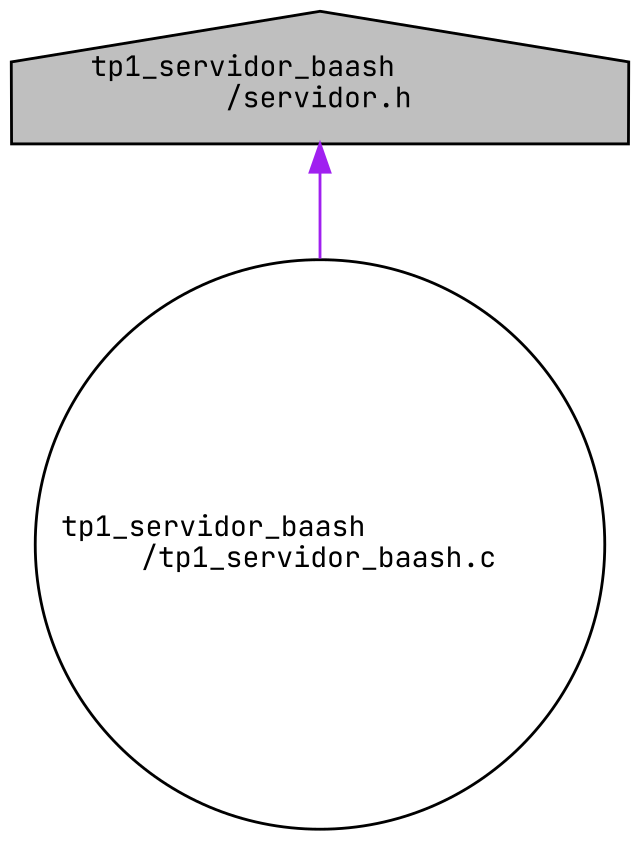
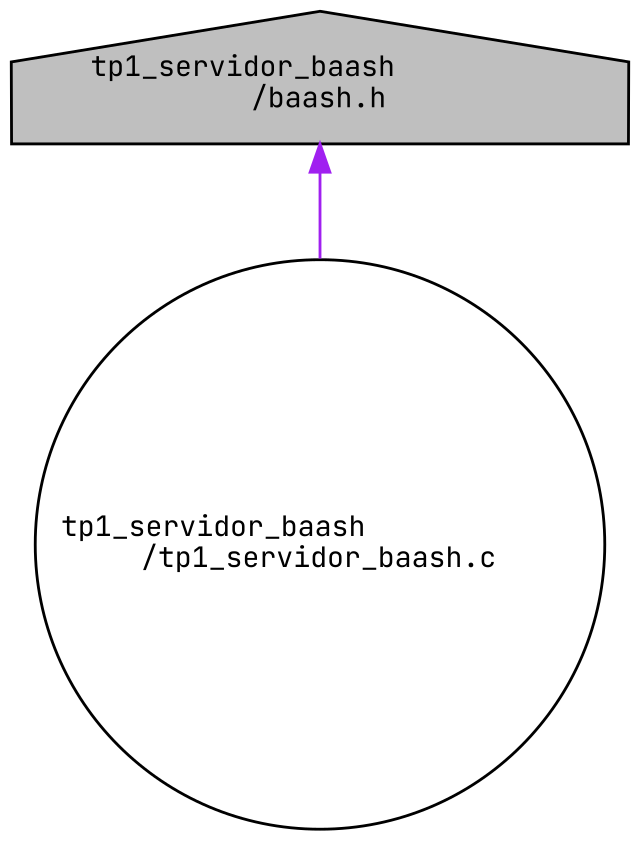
node "tp1_servidor_baash /servidor.h": label "tp1_servidor_baash /servidor.h" -> "tp1_servidor_baash /baash.h"
